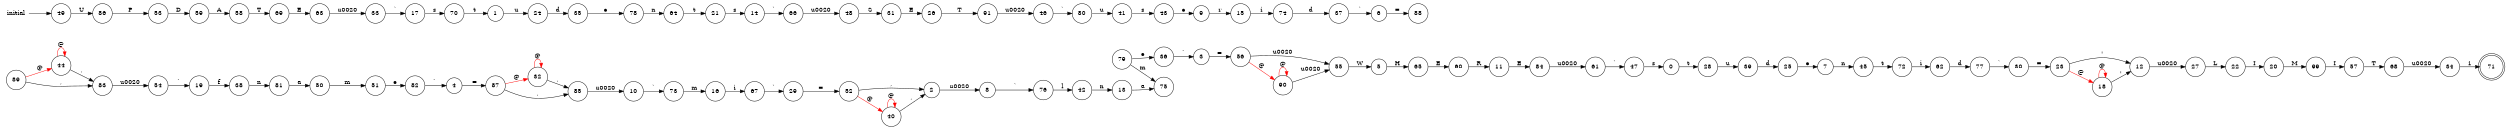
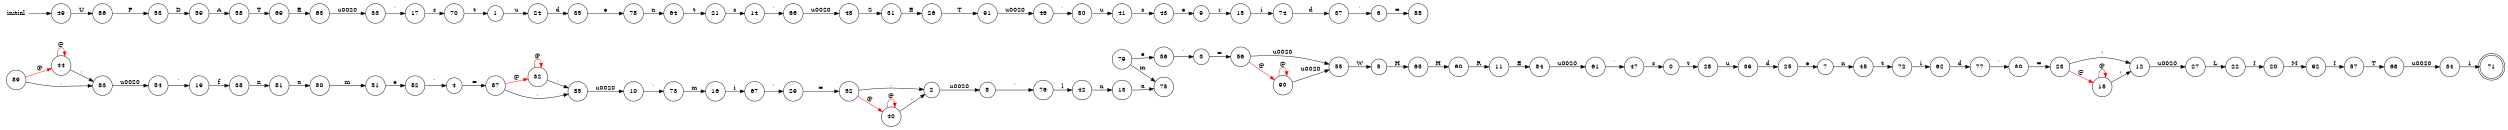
edge "65" -> "60": label "E" -> "H"
node "99": label "99" -> "92"
